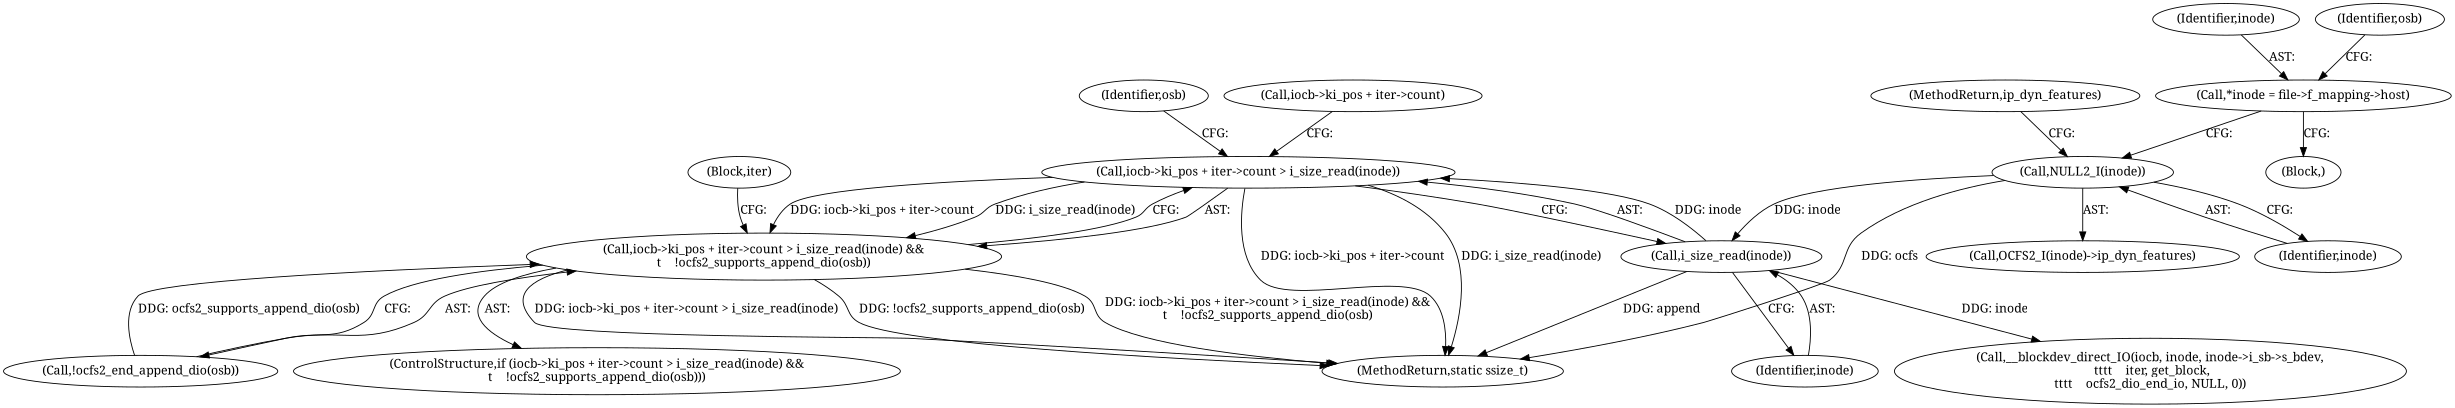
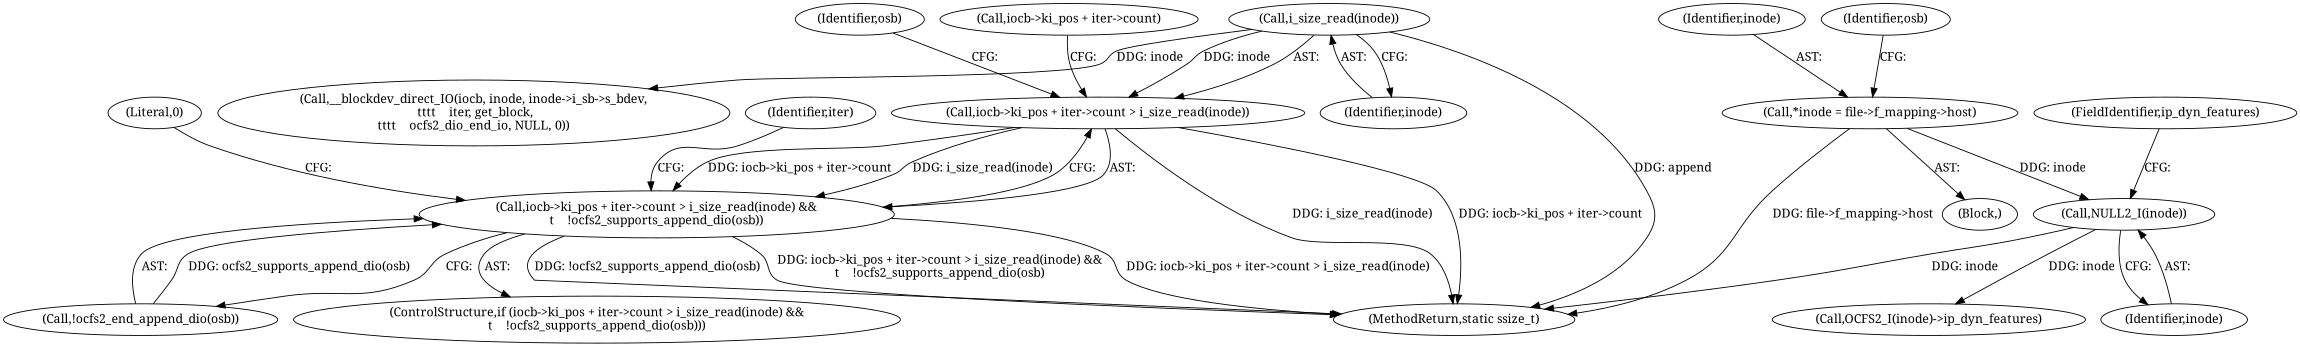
node "(MethodReturn,ip_dyn_features)": label "(MethodReturn,ip_dyn_features)" -> "(FieldIdentifier,ip_dyn_features)"
node "(Literal,0)": added
edge "(Call,*inode = file->f_mapping->host)" -> "(Call,NULL2_I(inode))": label "CFG: " -> "DDG: inode"
edge "(Call,*inode = file->f_mapping->host)" -> "(Block,)": label "CFG: " -> "AST: "
node "(Block,iter)": label "(Block,iter)" -> "(Identifier,iter)"
edge "(Call,NULL2_I(inode))" -> "(Call,i_size_read(inode))": removed, label "DDG: inode"
edge "(Call,iocb->ki_pos + iter->count > i_size_read(inode))" -> "(Call,i_size_read(inode))": removed, label "CFG:"
edge "(Call,NULL2_I(inode))" -> "(Call,OCFS2_I(inode)->ip_dyn_features)": label "AST: " -> "DDG: inode"
edge "(Call,*inode = file->f_mapping->host)" -> "(MethodReturn,static ssize_t)": added, label "DDG: file->f_mapping->host"
edge "(Call,NULL2_I(inode))" -> "(MethodReturn,static ssize_t)": label "DDG: ocfs" -> "DDG: inode"
